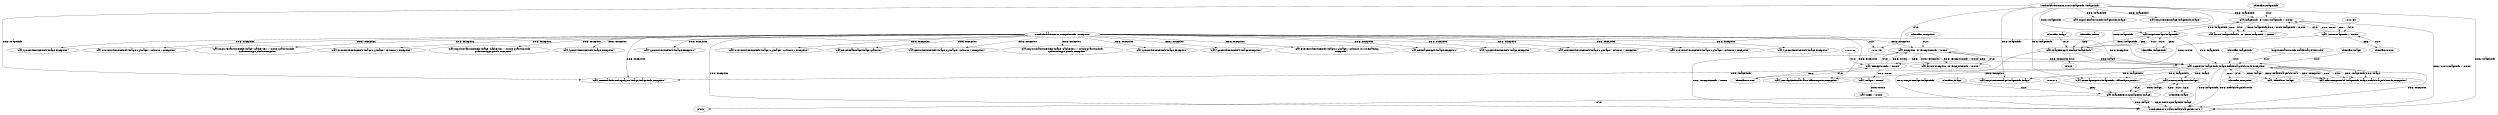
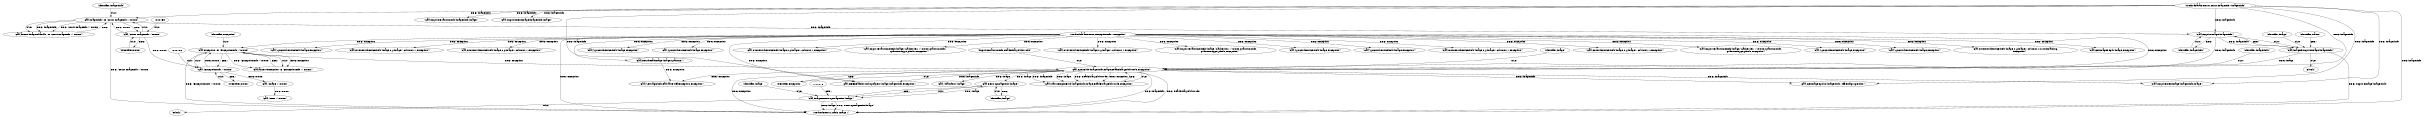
edge "(MethodParameterIn,ExceptionInfo *exception)" -> "(Call,SetMagickThreadValue(tiff_exception,exception))": now "(Call,DecodeLabImage(image,quantum))" -> "(Call,SetMagickThreadValue(tiff_exception,exception))"
node "1000115": removed
node "(MethodReturn,static ReadBinaryBlobMode *)": label "(MethodReturn,static ReadBinaryBlobMode *)" -> "(MethodReturn,static Image *)"
